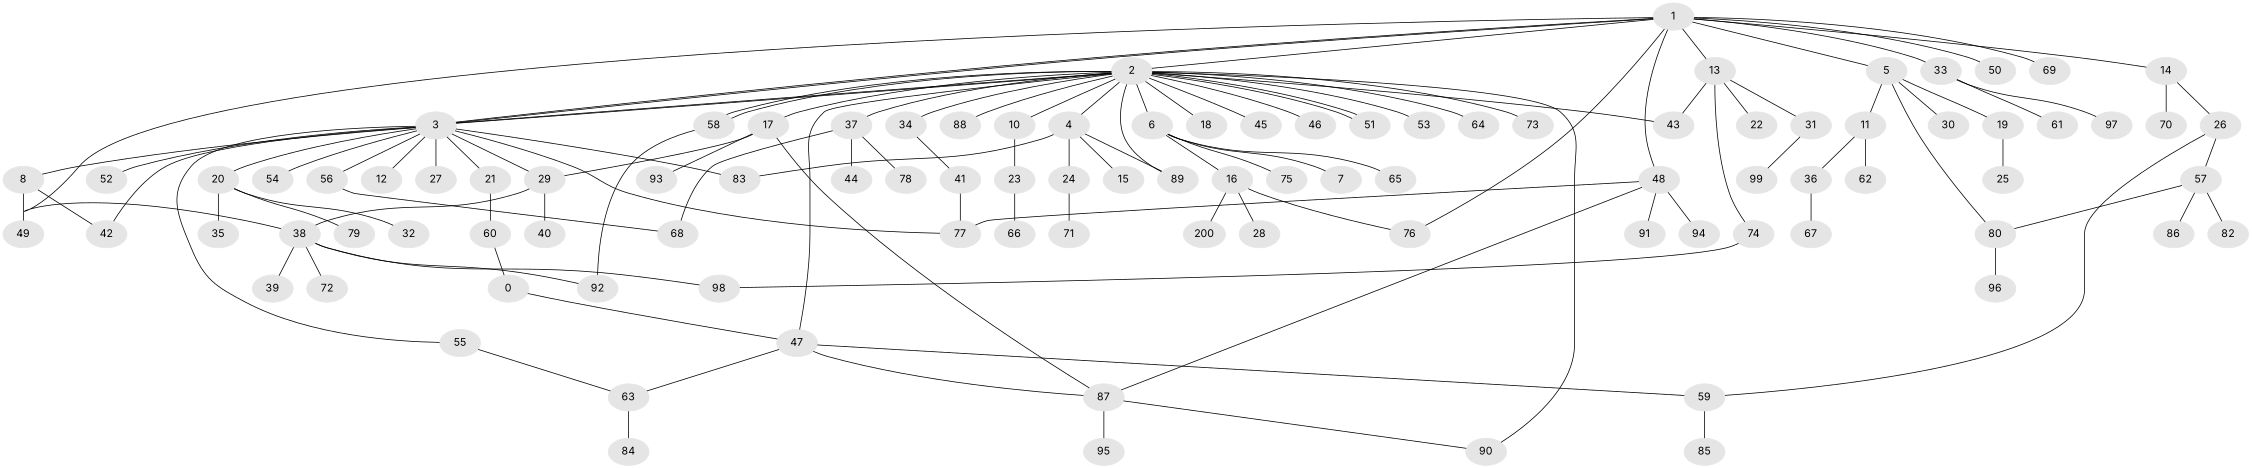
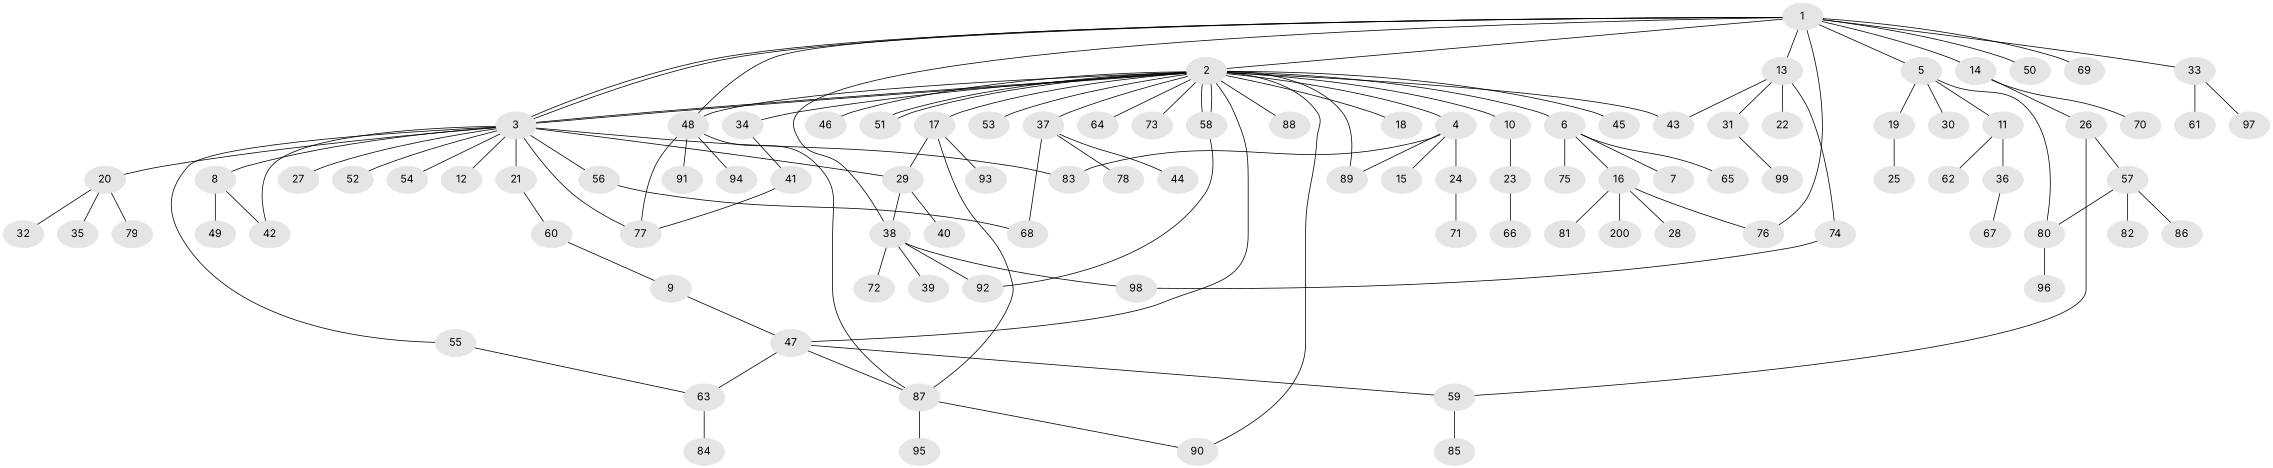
edge "2" -- "48": added
node "81": added
node "0": label "0" -> "9"
